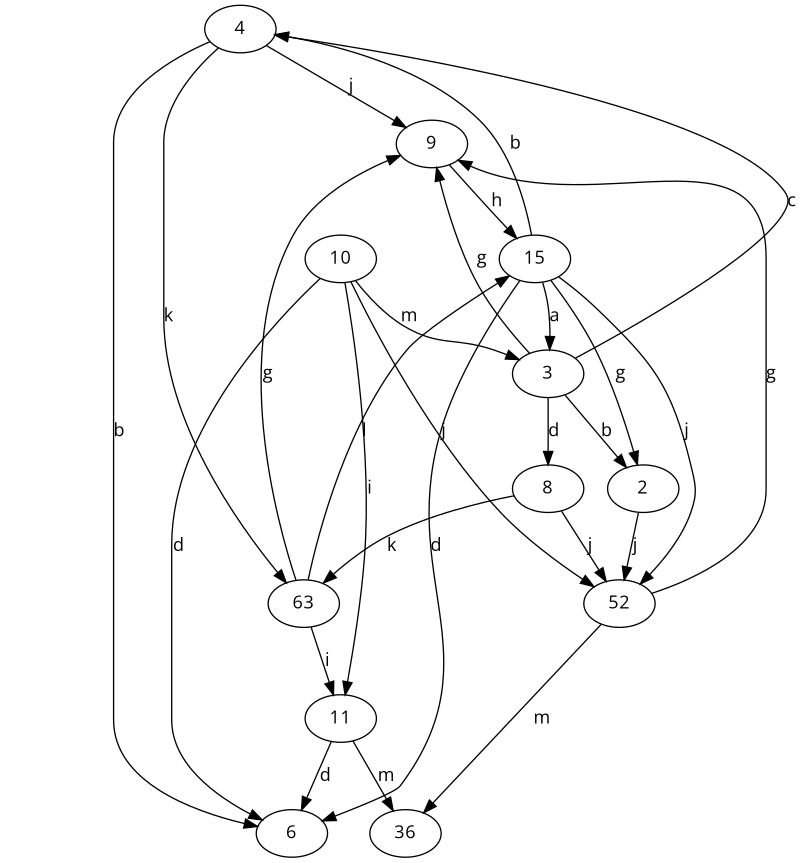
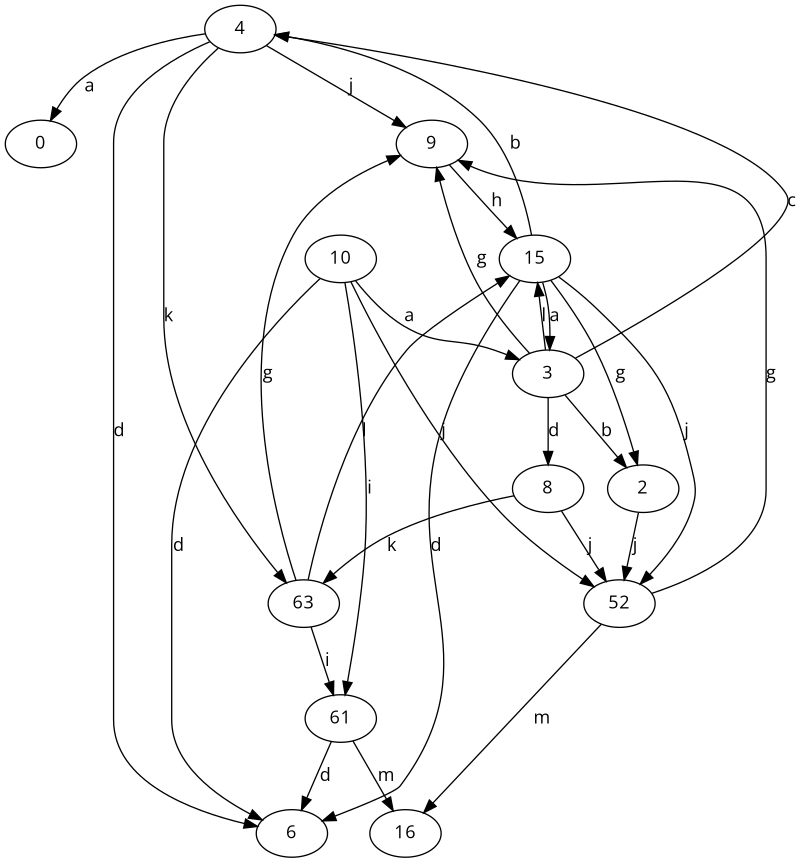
node "0": added
edge "10" -> "3": label "m" -> "a"
edge "3" -> "15": added, label "l"
edge "4" -> "6": label "b" -> "d"
node "11": label "11" -> "61"
node "36": label "36" -> "16"
